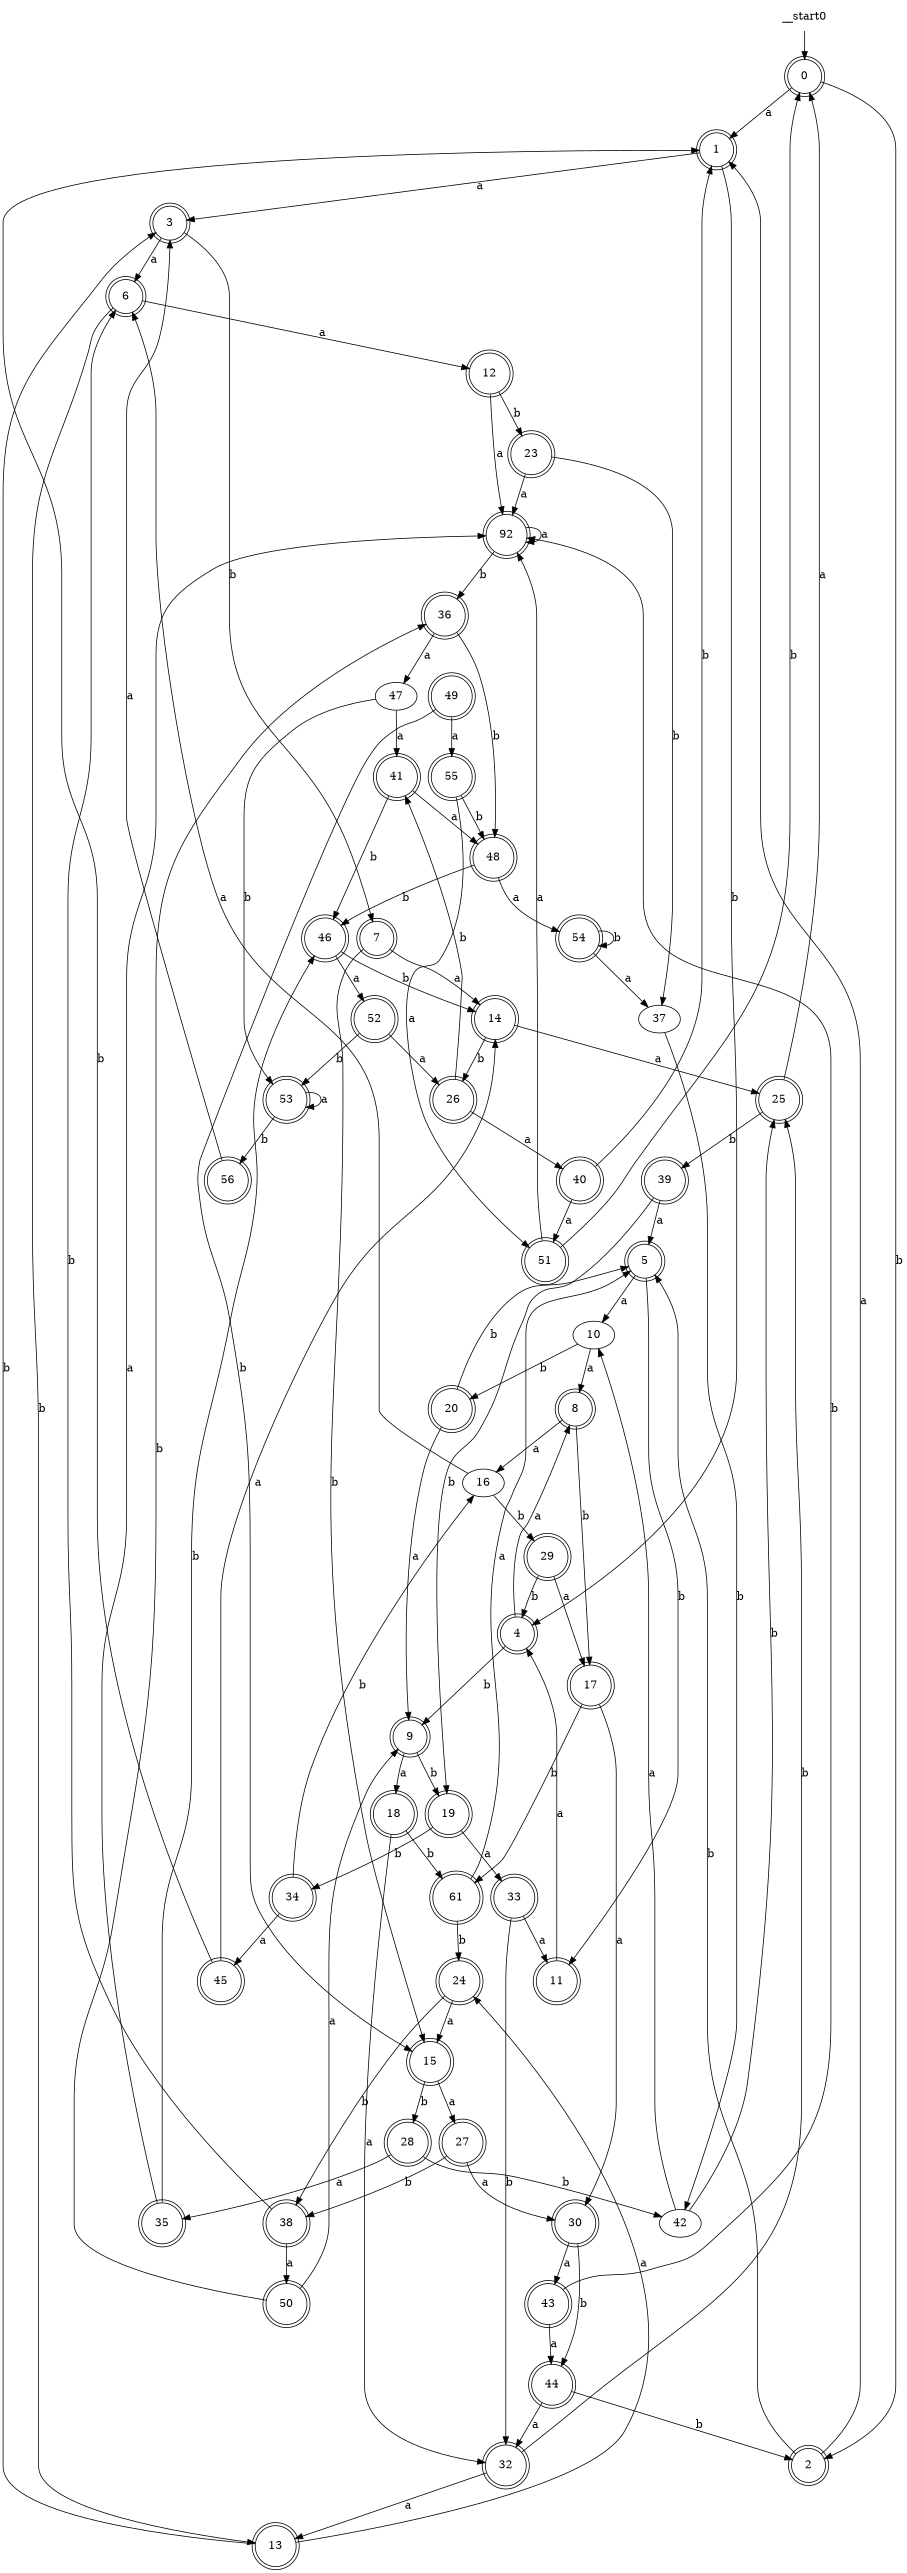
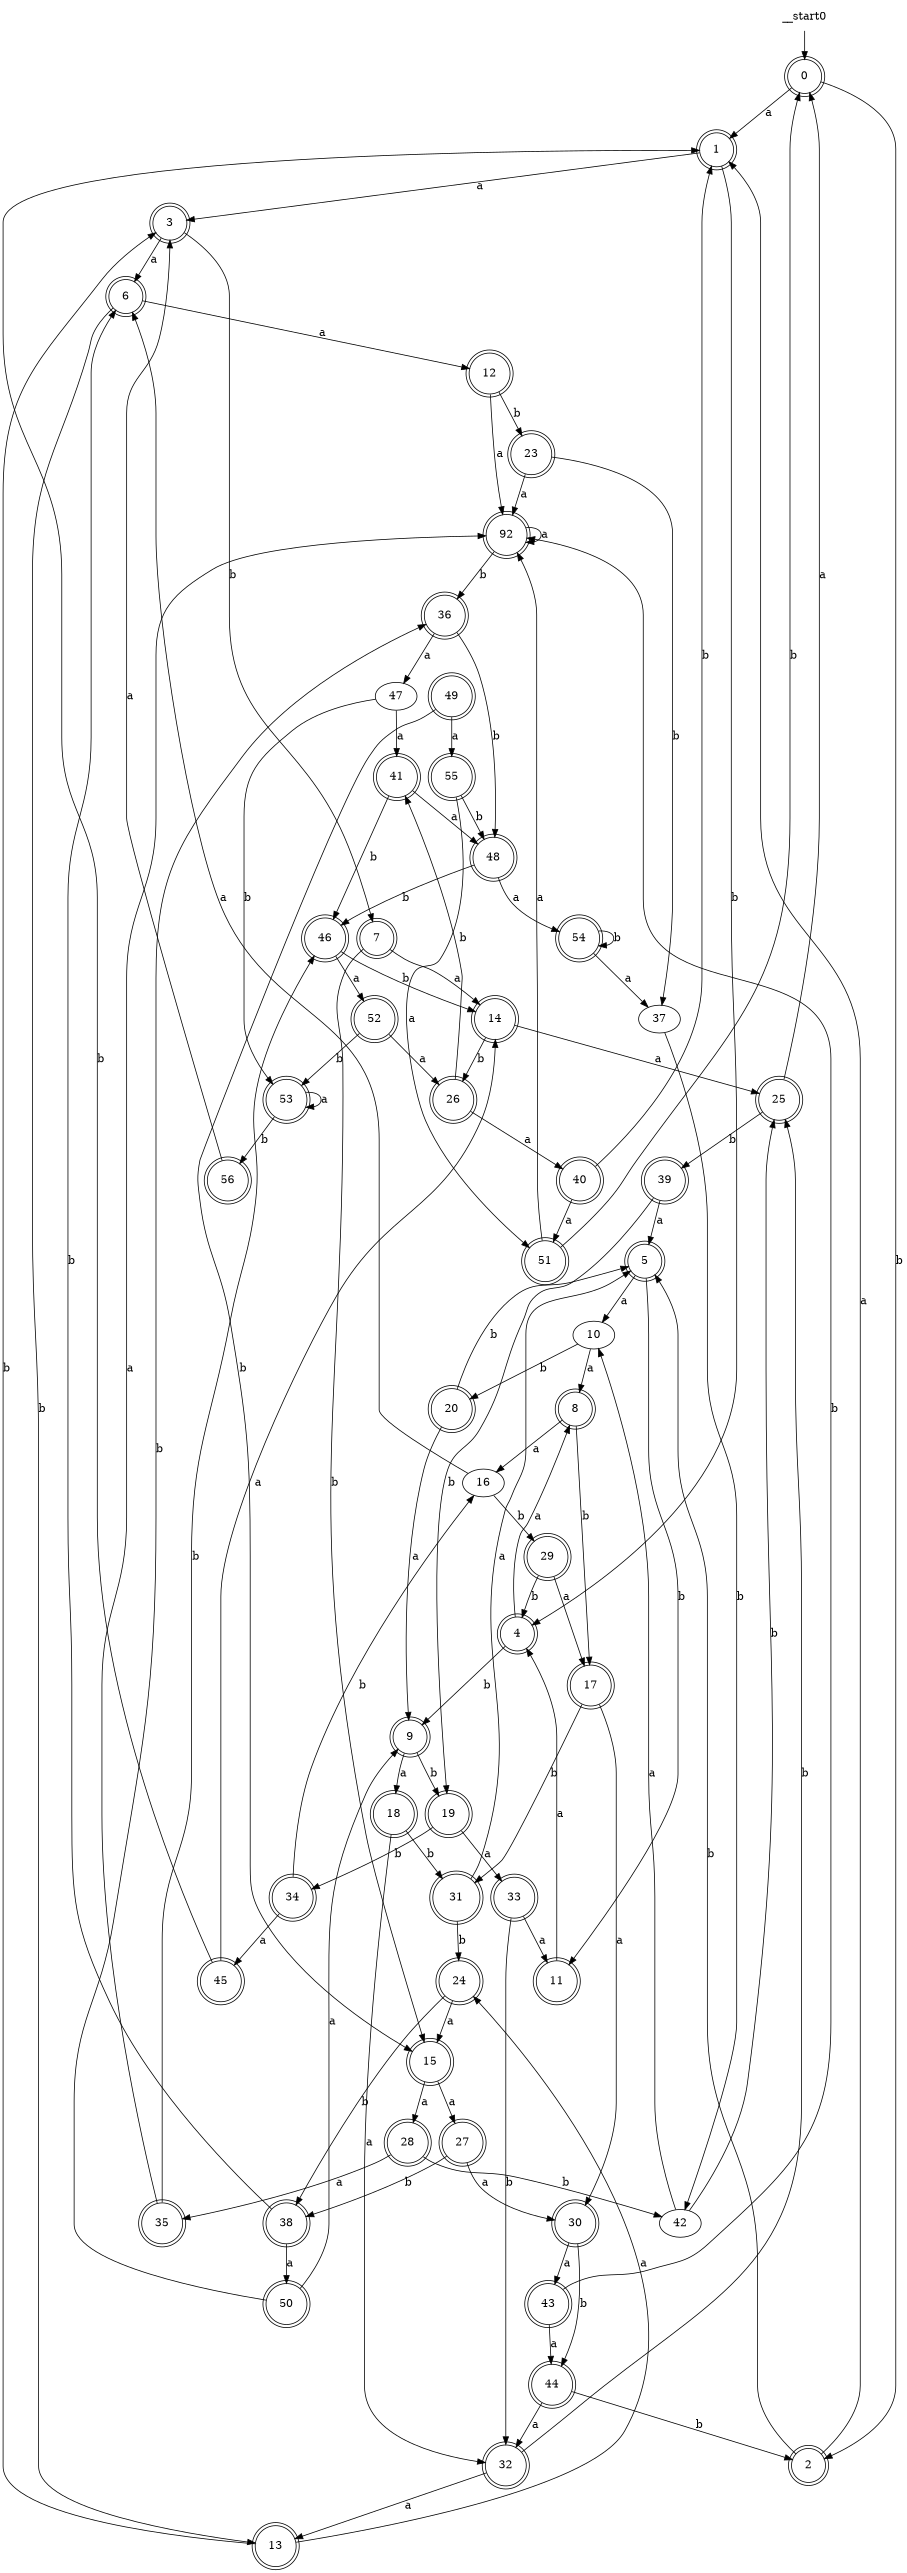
node "61": label "61" -> "31"
edge "15" -> "28": label "b" -> "a"
